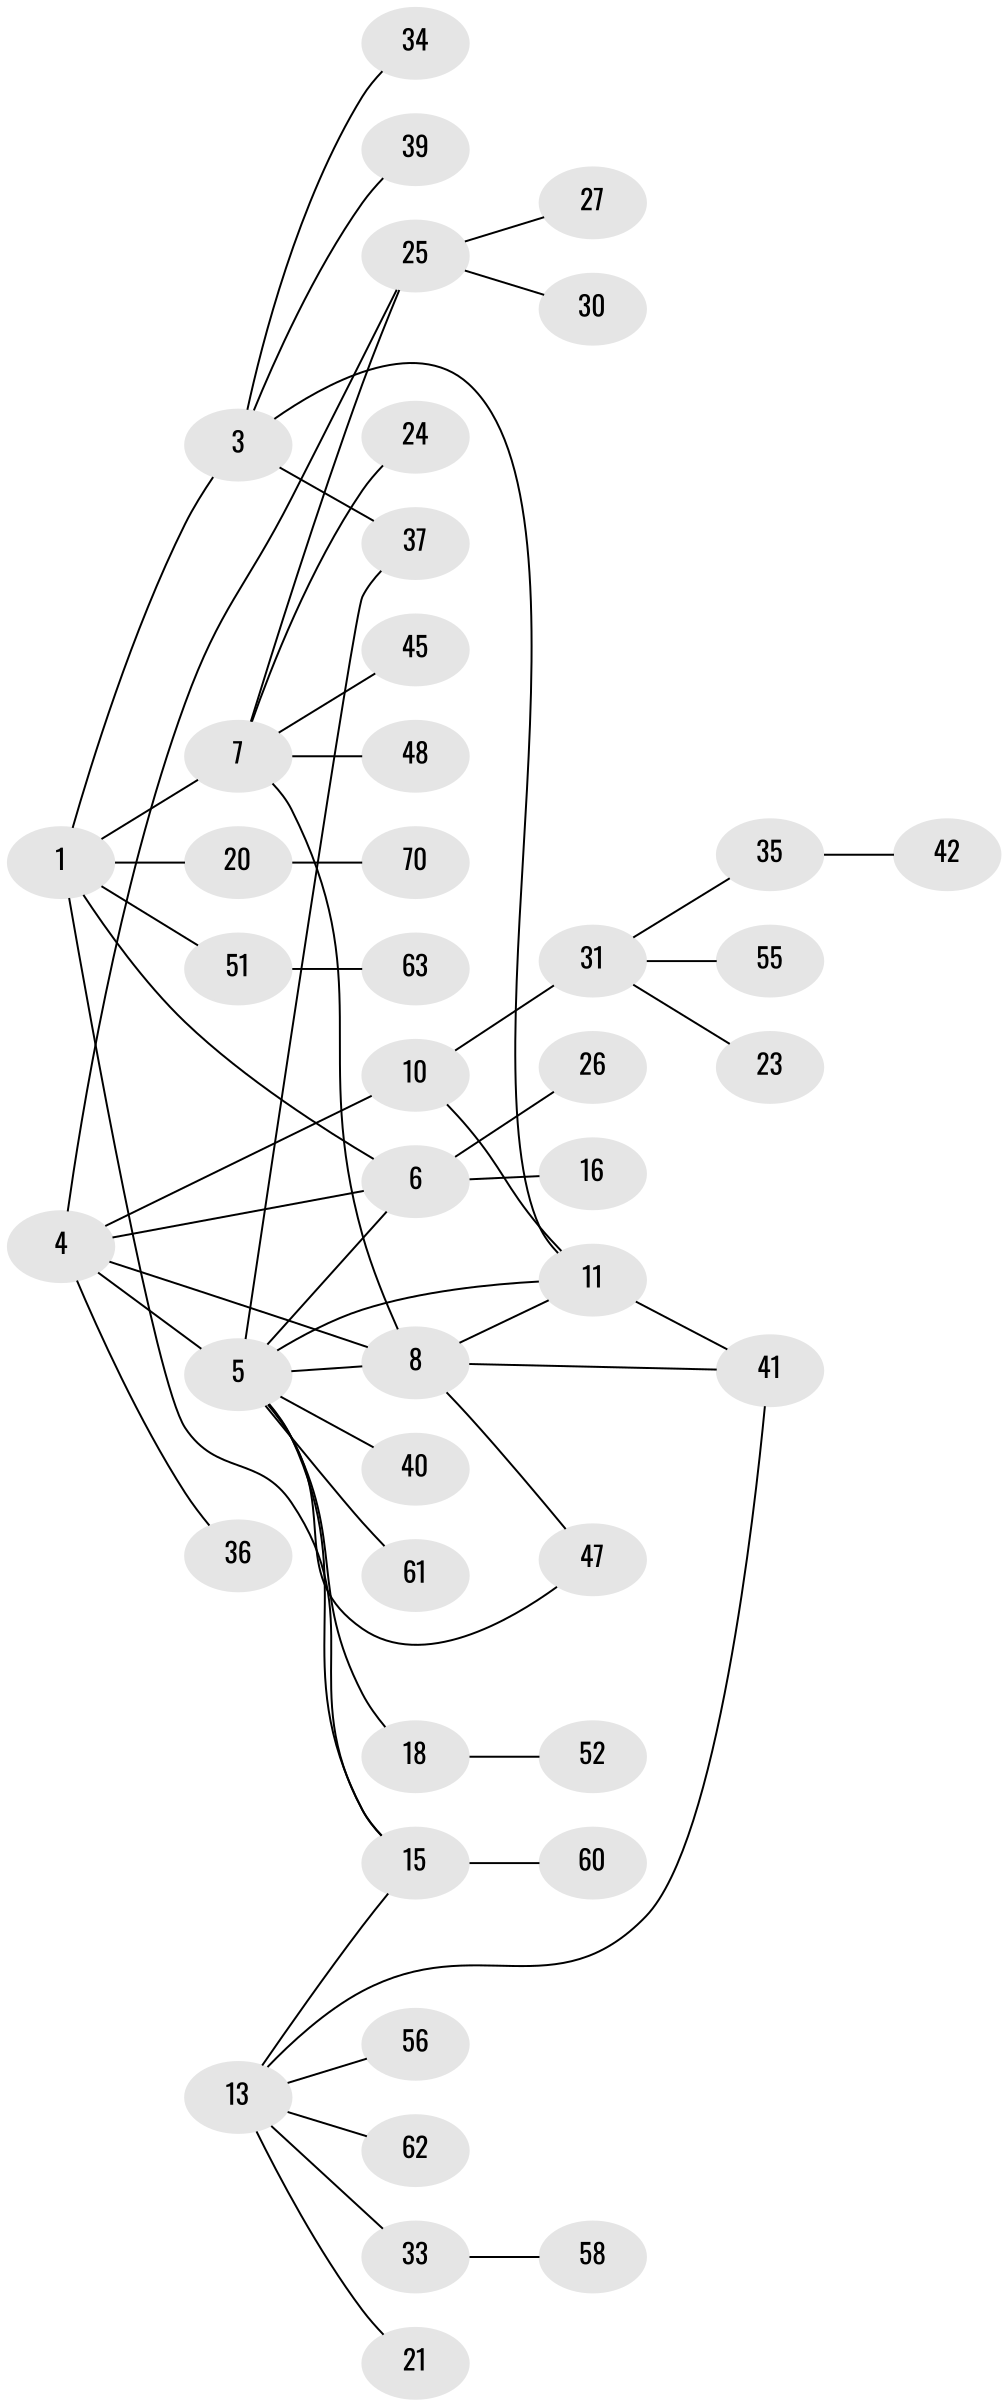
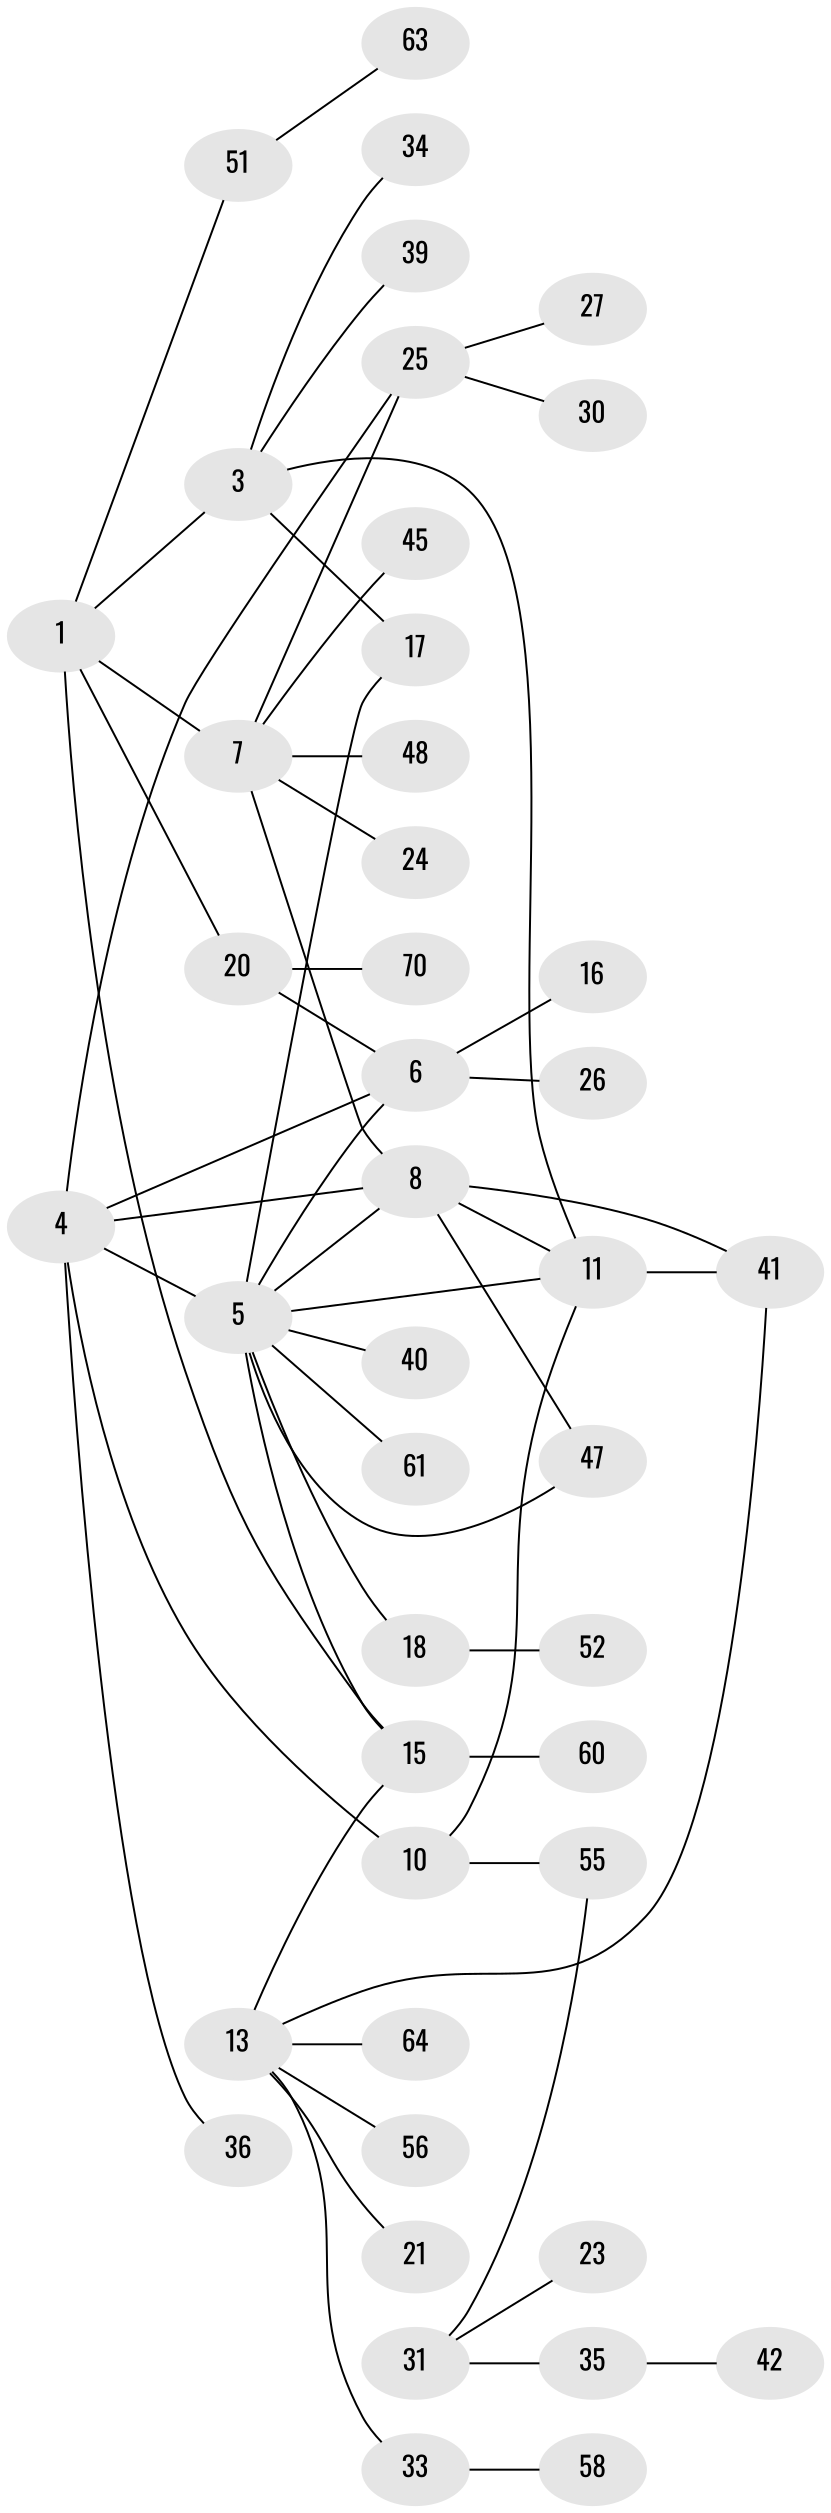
node "37": label "37" -> "17"
edge "31" -- "10": now "55" -- "10"
edge "1" -- "6": now "20" -- "6"
node "62": label "62" -> "64"
